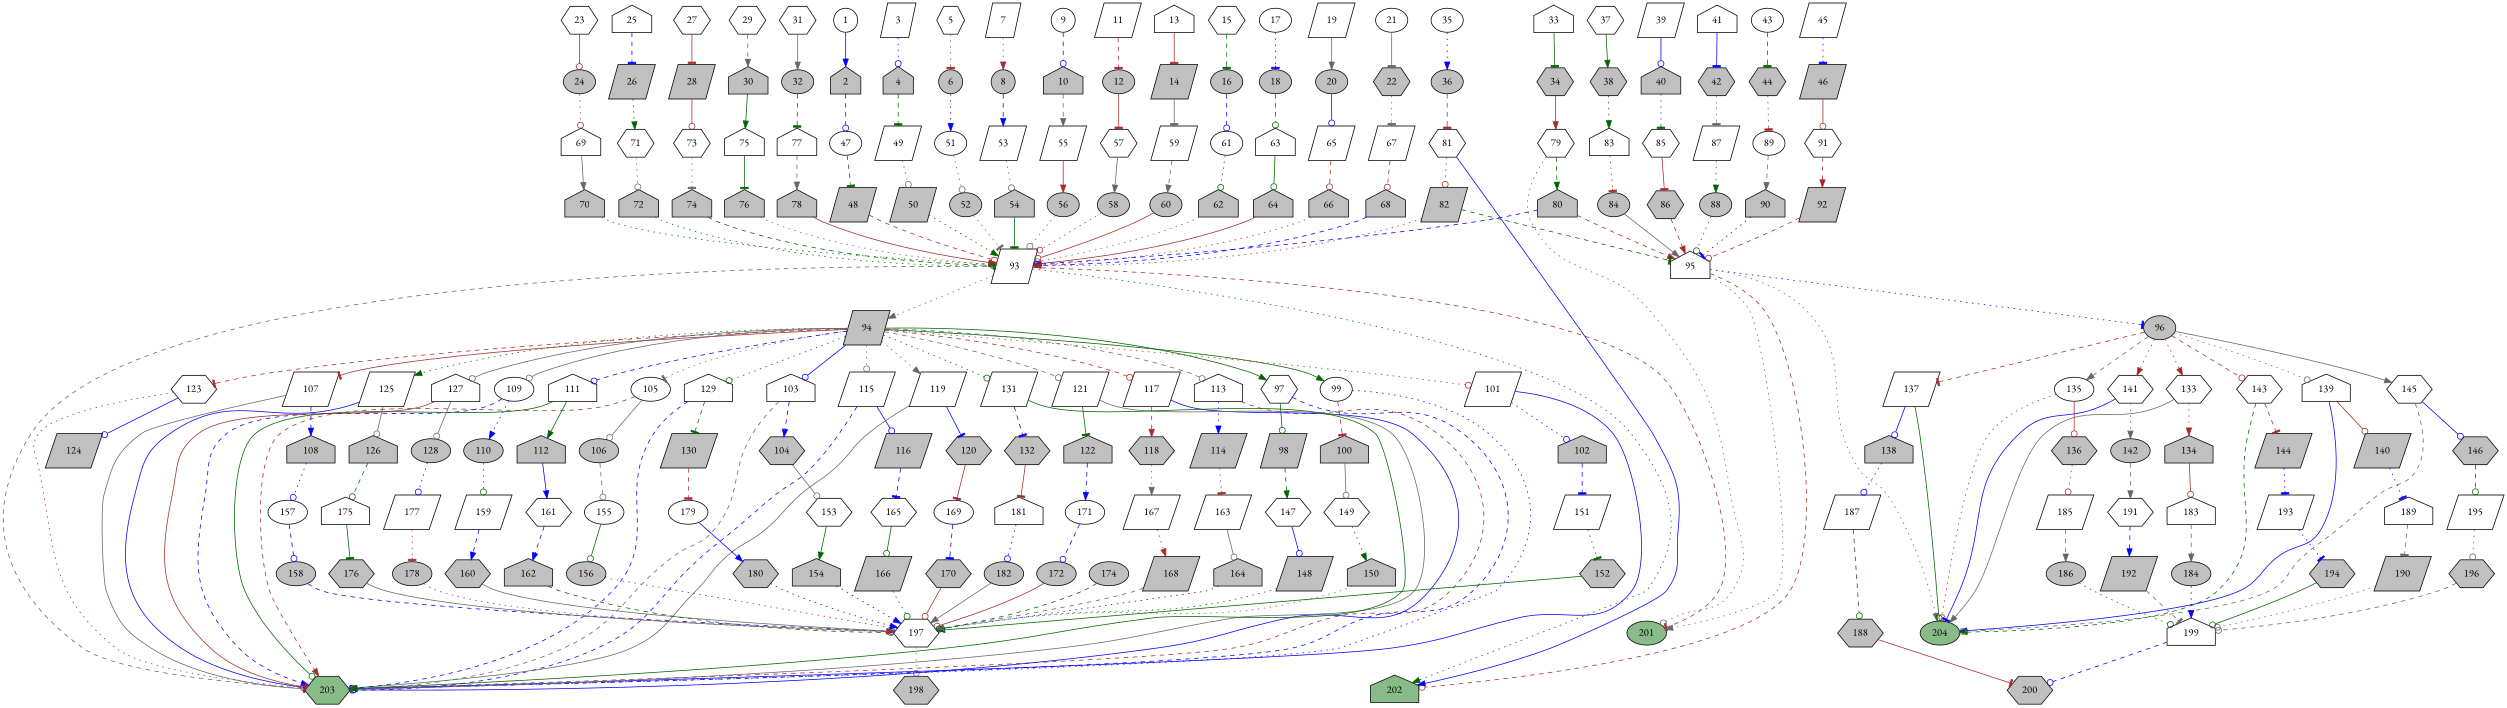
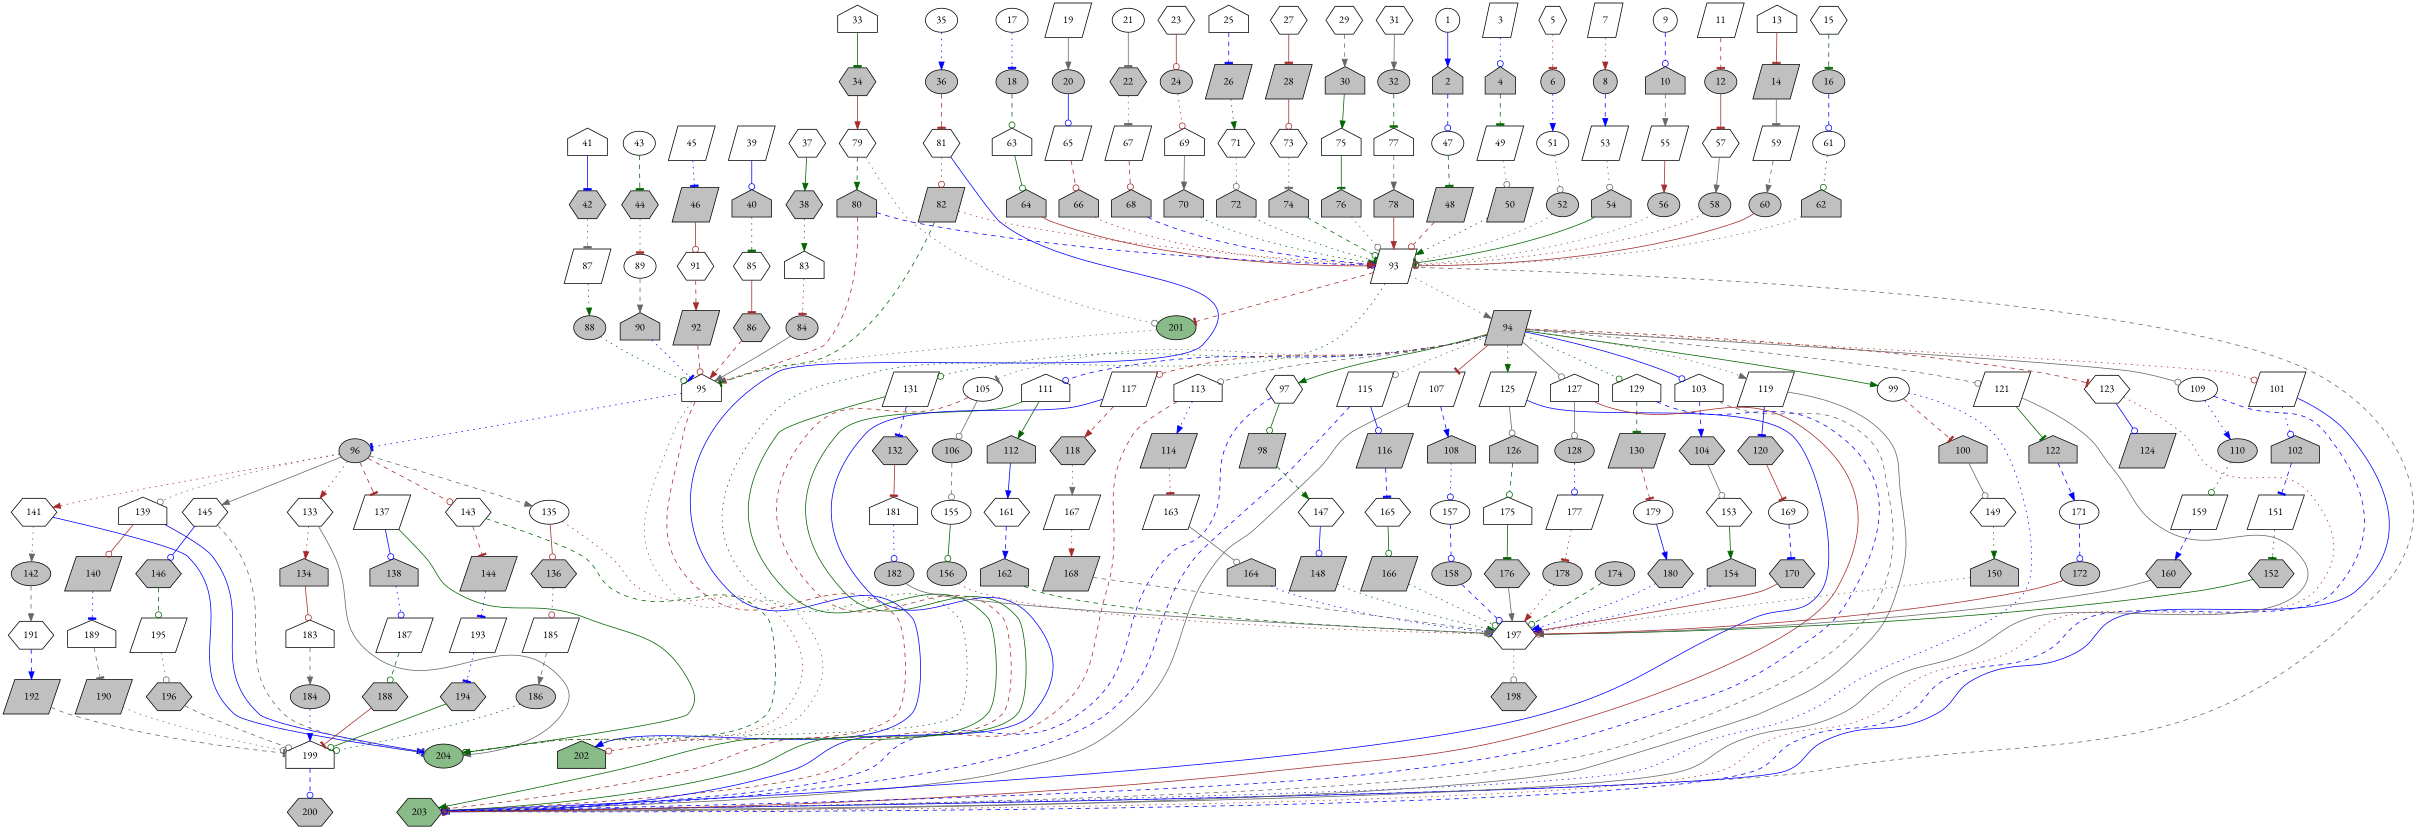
edge "95" -> "201": reversed
edge "188" -> "200": now "188" -> "199"
